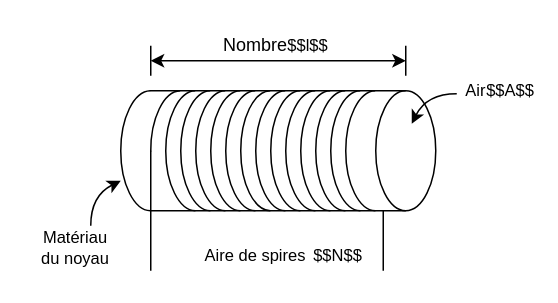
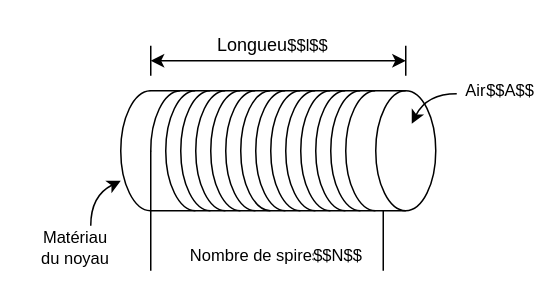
node "Nombre": label "Nombre" -> "Longueur"
node "Aire de spires": label "Aire de spires" -> "Nombre de spires"
